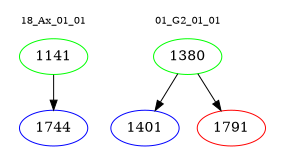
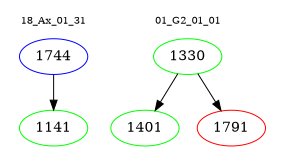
cluster "18_Ax_01_01": label "18_Ax_01_01" -> "18_Ax_01_31"
node "1380": label "1380" -> "1330"
edge "1141" -> "1744": reversed
node "1401": color blue -> green
